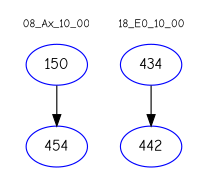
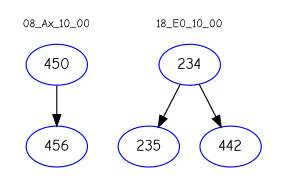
node "150": label "150" -> "450"
node "434": label "434" -> "234"
node "454": label "454" -> "456"
node "235": added
